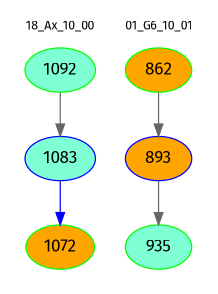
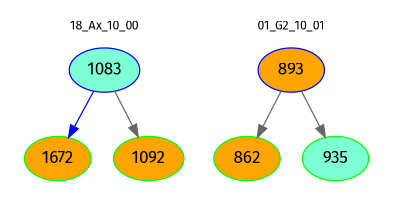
cluster "01_G6_10_01": label "01_G6_10_01" -> "01_G2_10_01"
node "1092": fillcolor aquamarine -> orange
edge "1092" -> "1083": reversed
edge "862" -> "893": reversed
node "1072": label "1072" -> "1672"
